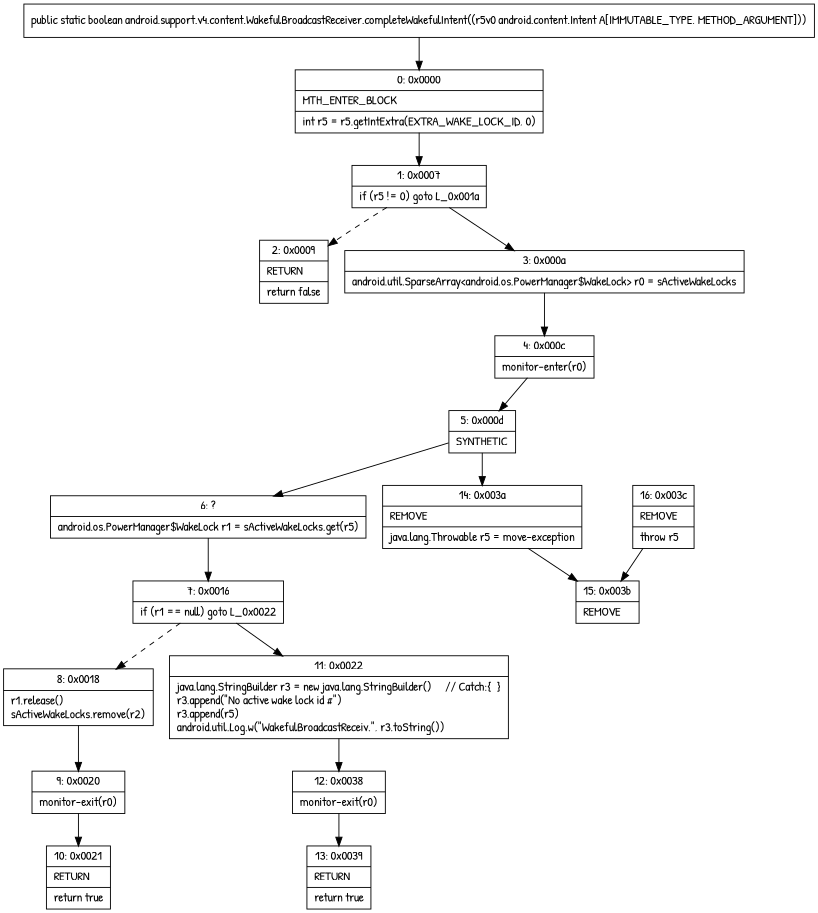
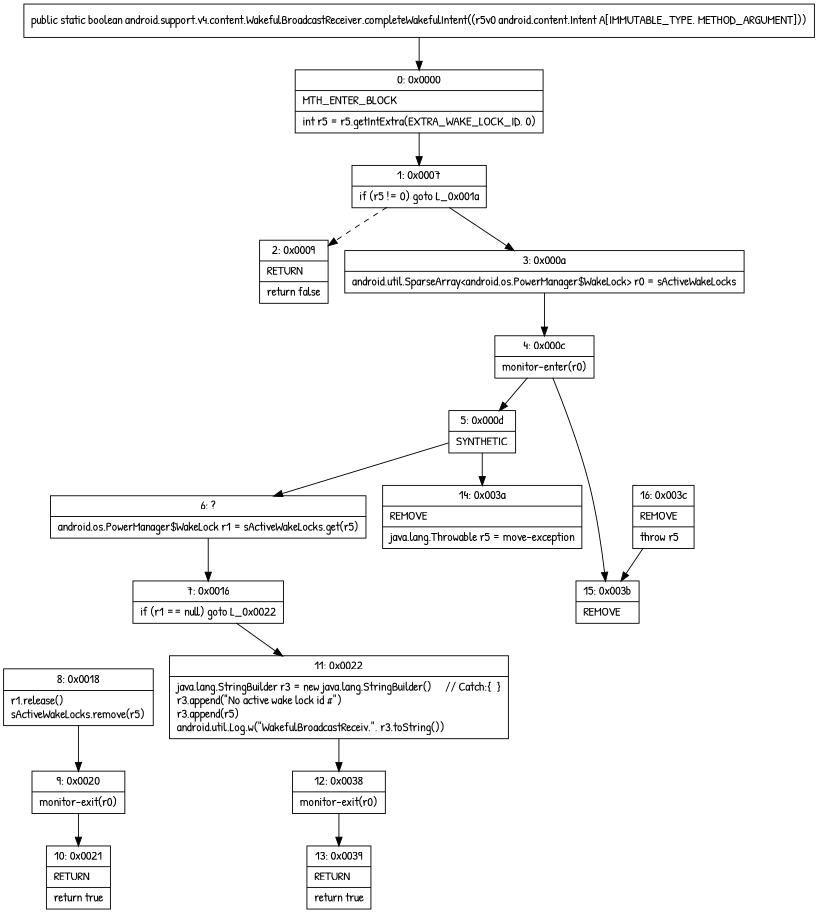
edge "14: 0x003a" -> "15: 0x003b": now "4: 0x000c" -> "15: 0x003b"
edge "7: 0x0016" -> "8: 0x0018": removed
node "8: 0x0018": text "sActiveWakeLocks.remove(r2)" -> "sActiveWakeLocks.remove(r5)"
